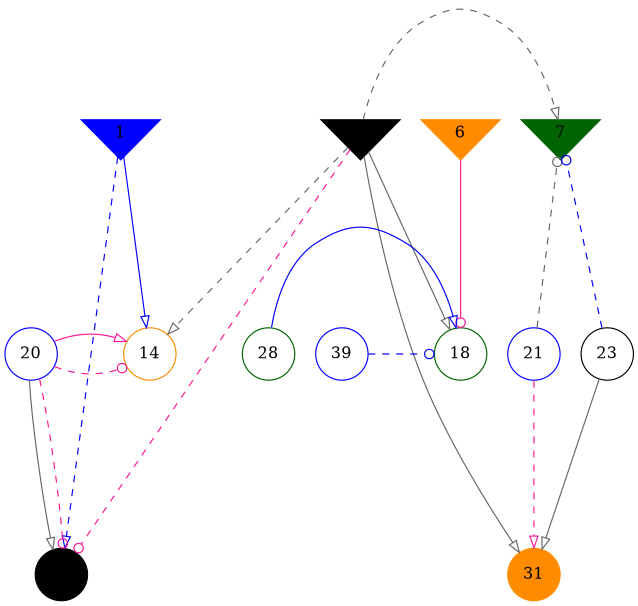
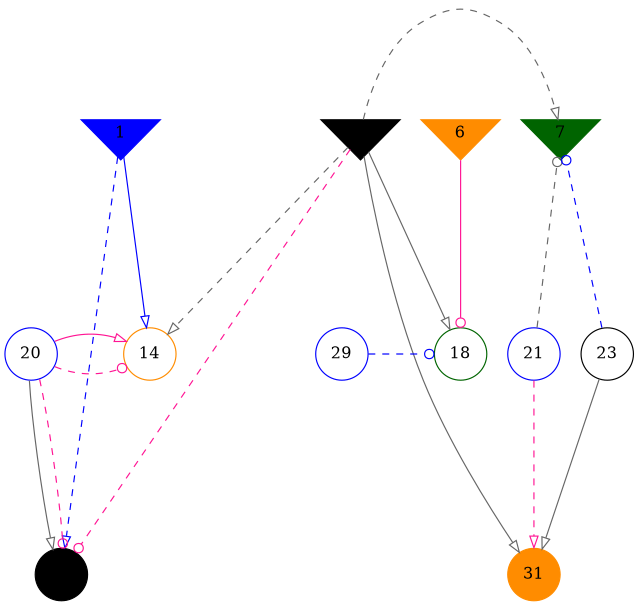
node "28": removed
node "39": label "39" -> "29"
